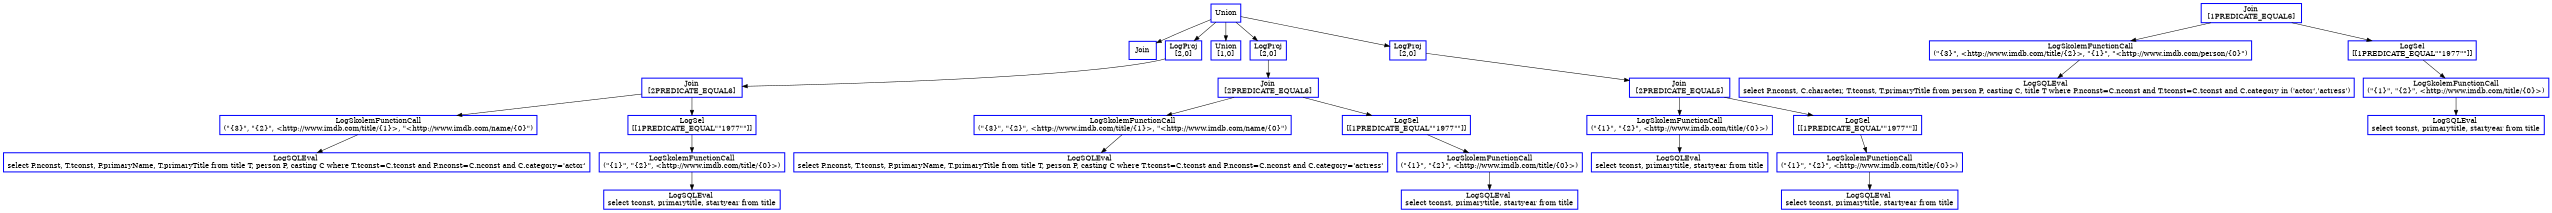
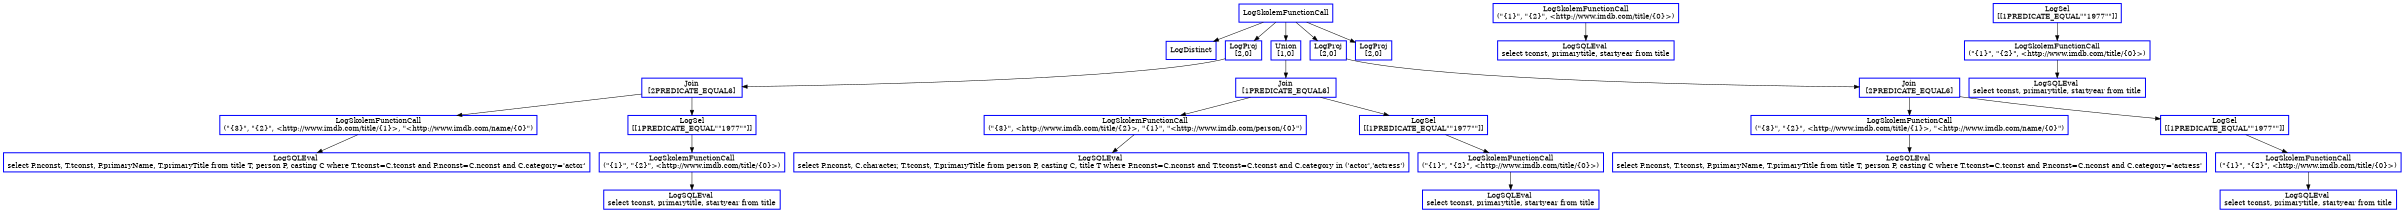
node "Union": label "Union" -> "LogSkolemFunctionCall"
node "Join": label "Join" -> "LogDistinct"
edge "Union [1,0]" -> "Join [1PREDICATE_EQUAL6]": added
node "Join [2PREDICATE_EQUAL5]": removed
